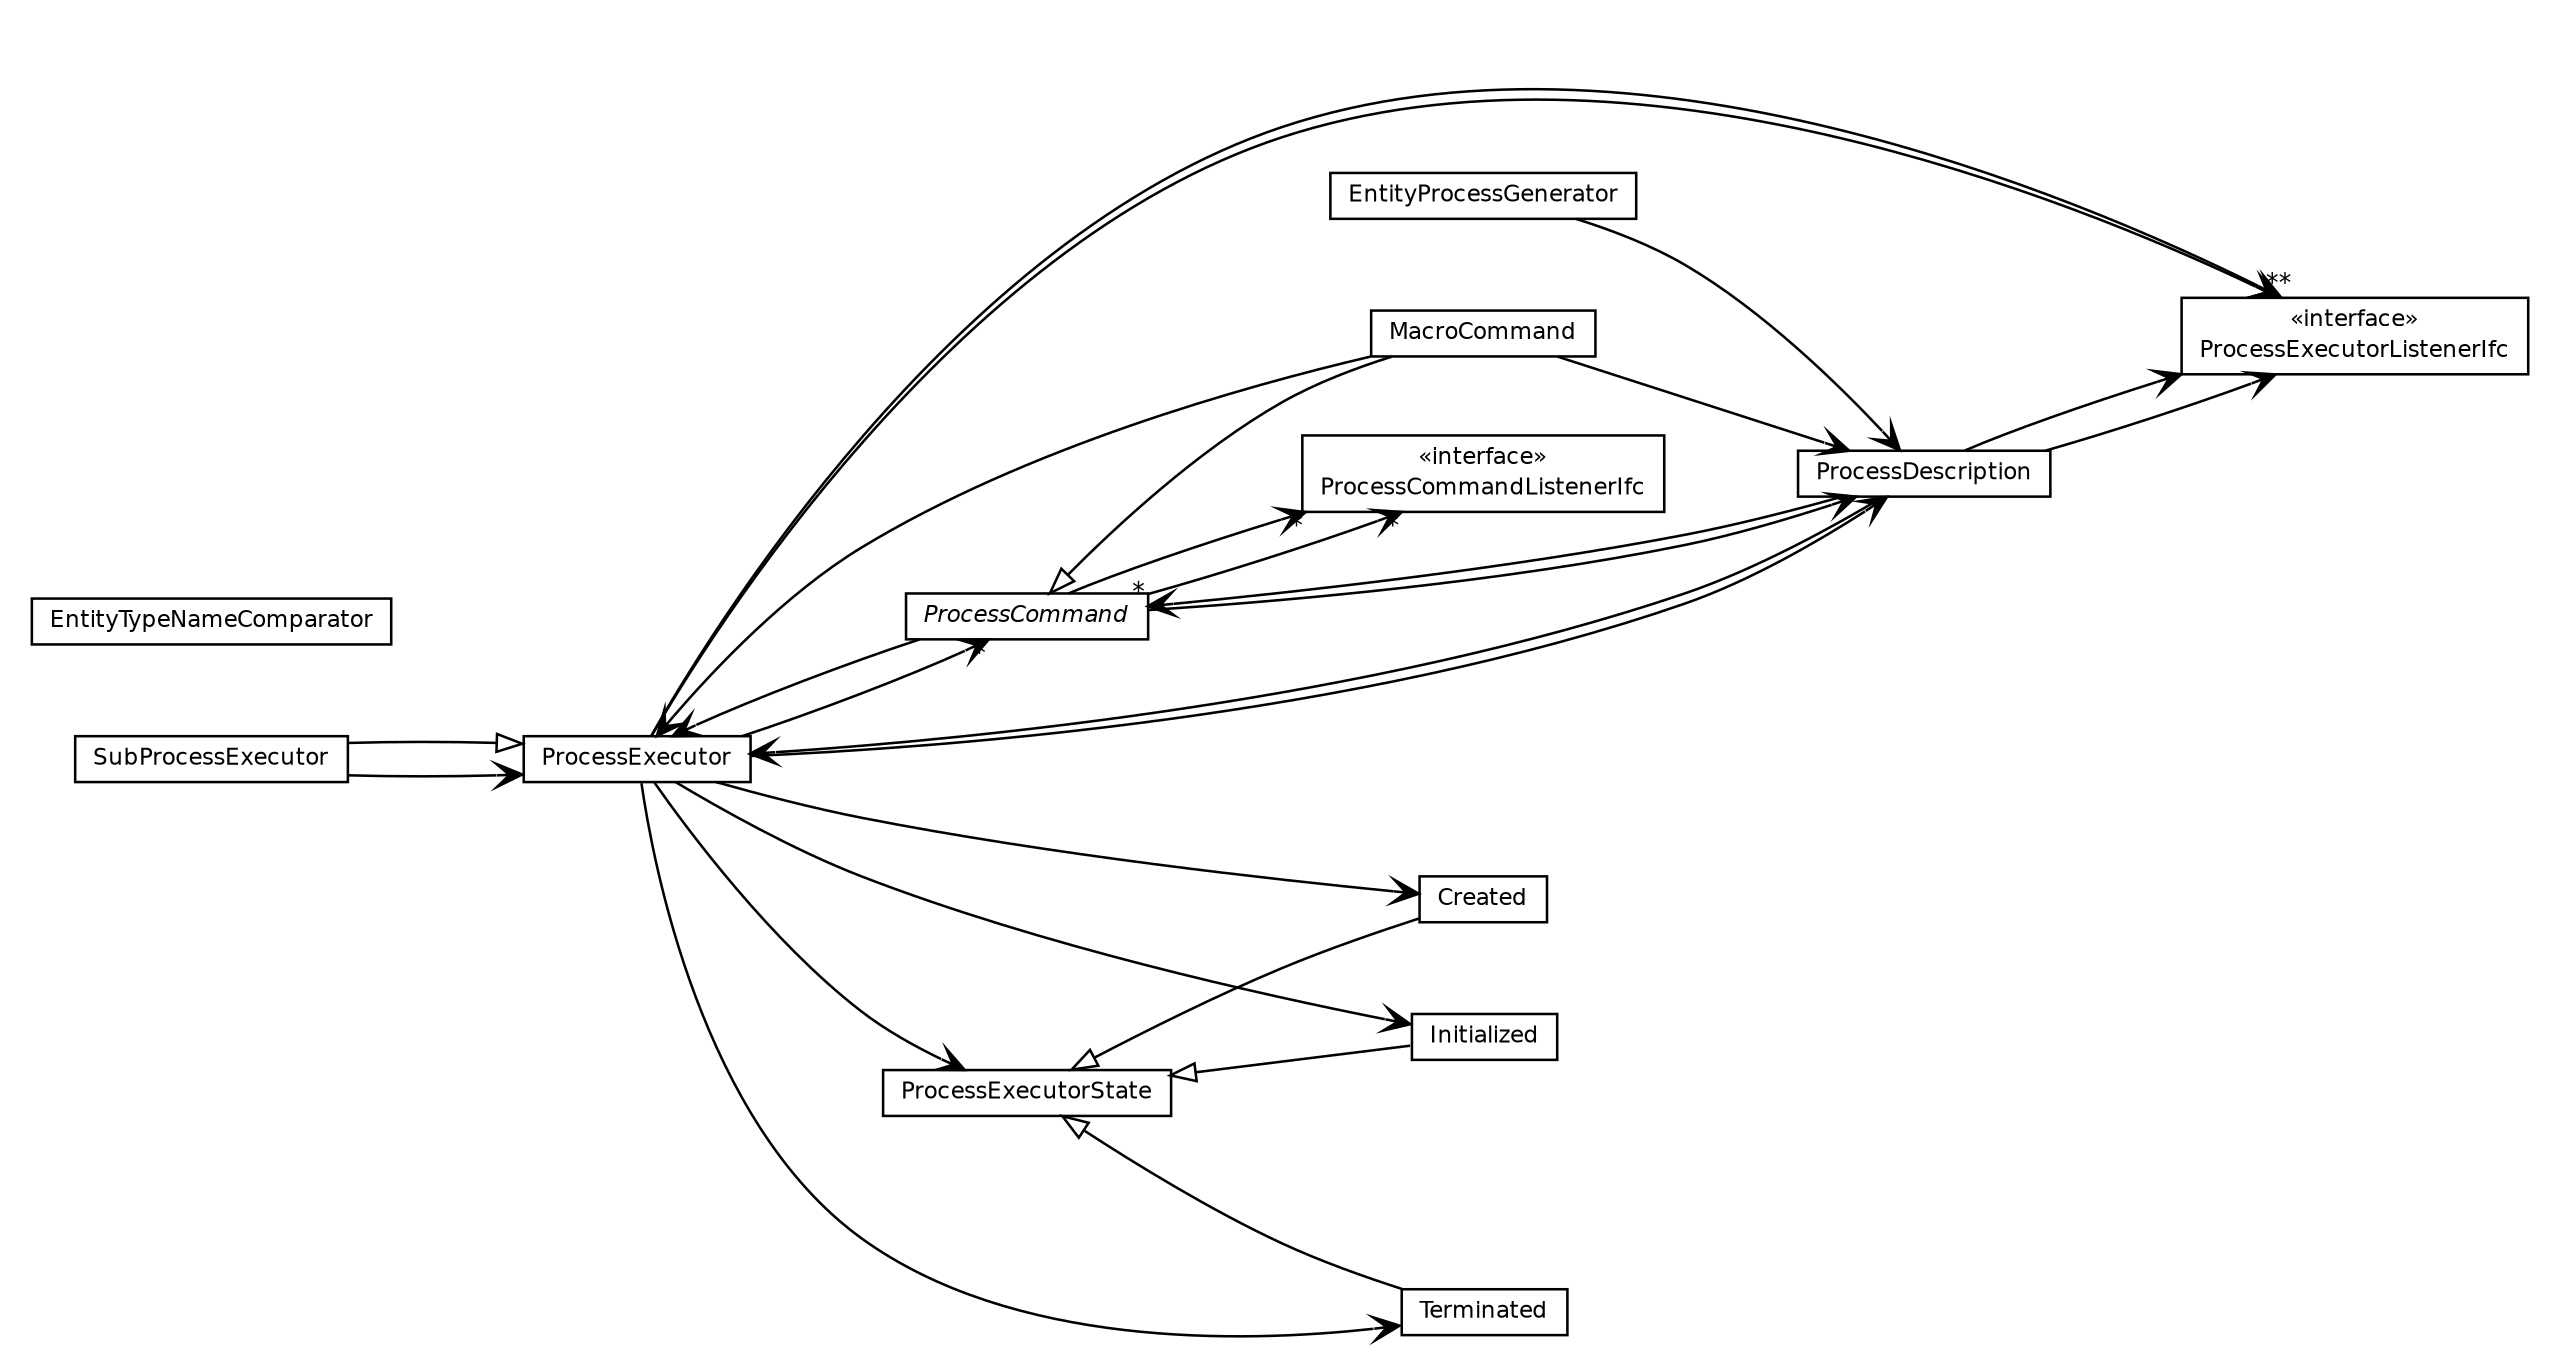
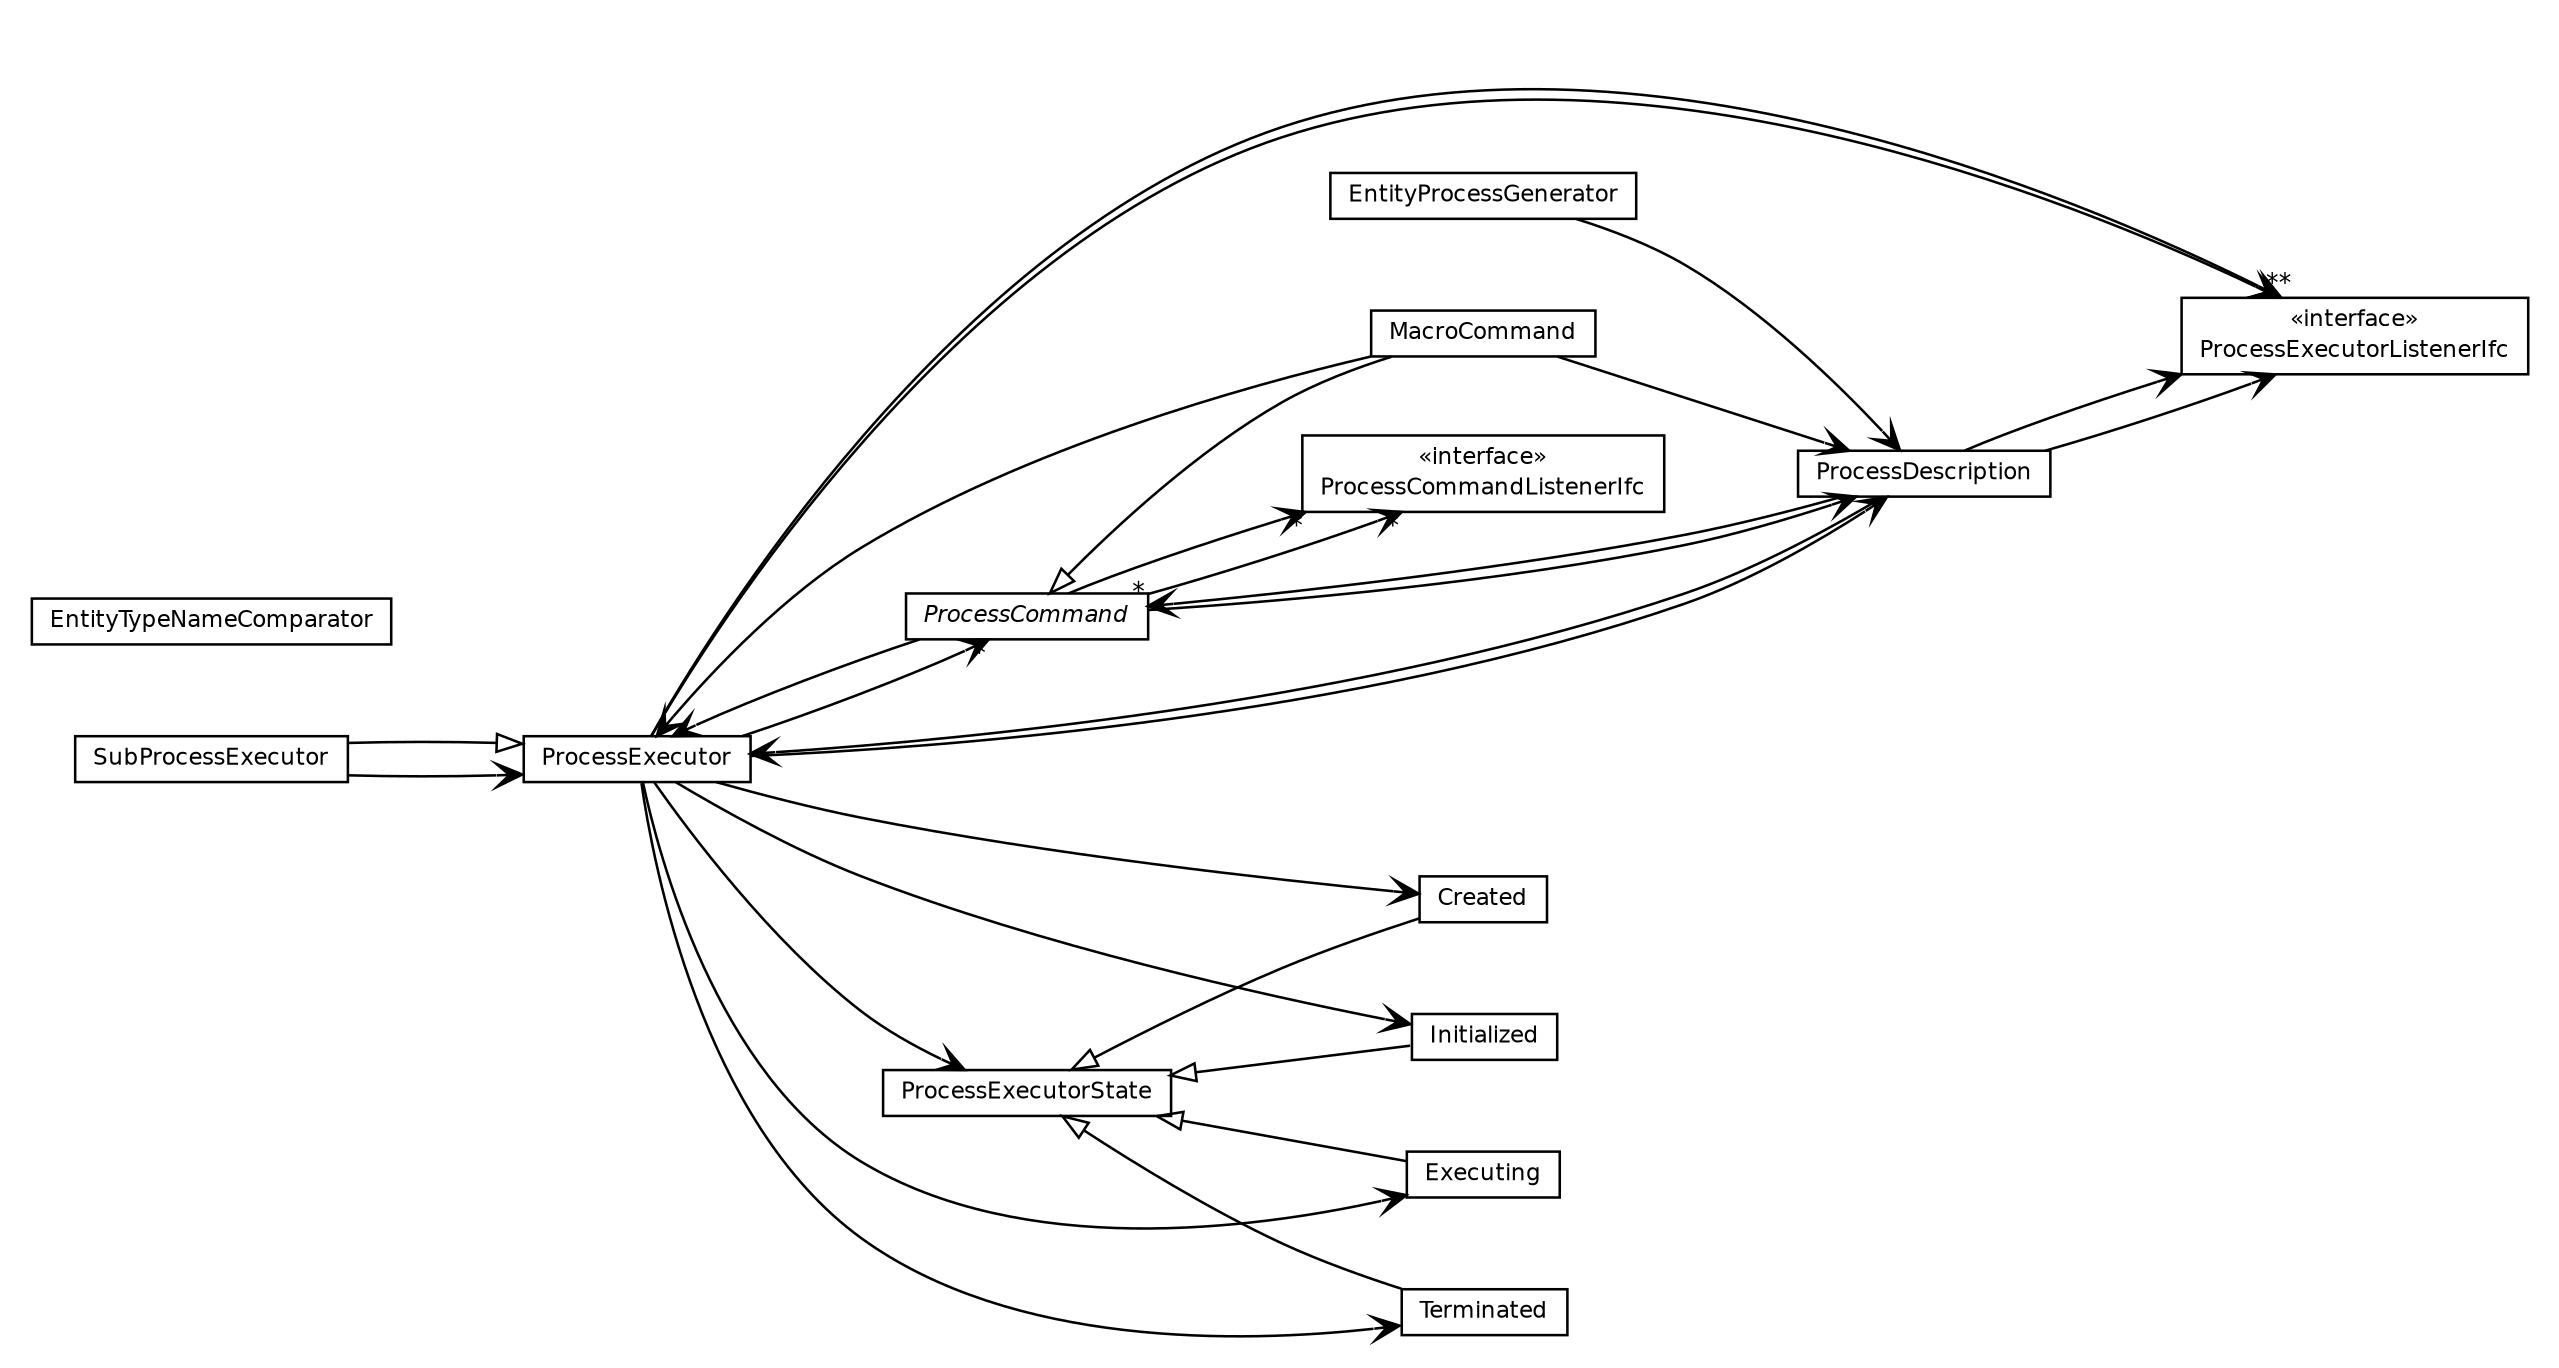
node "Executing": added
